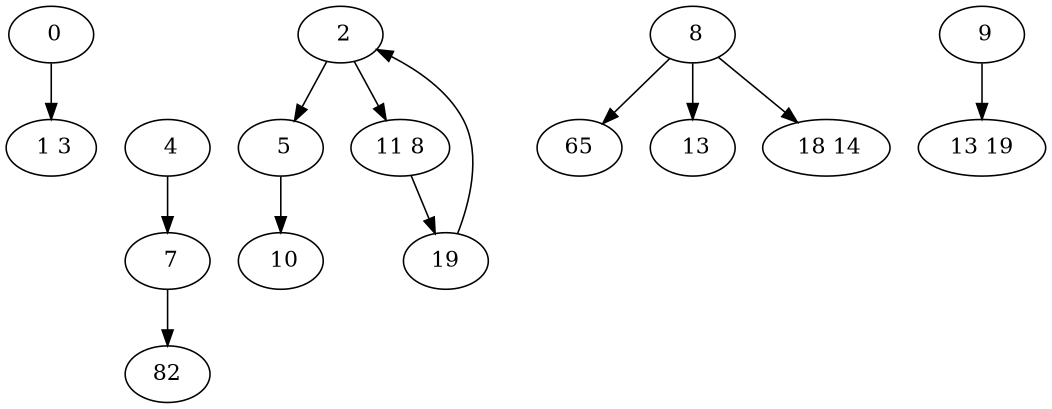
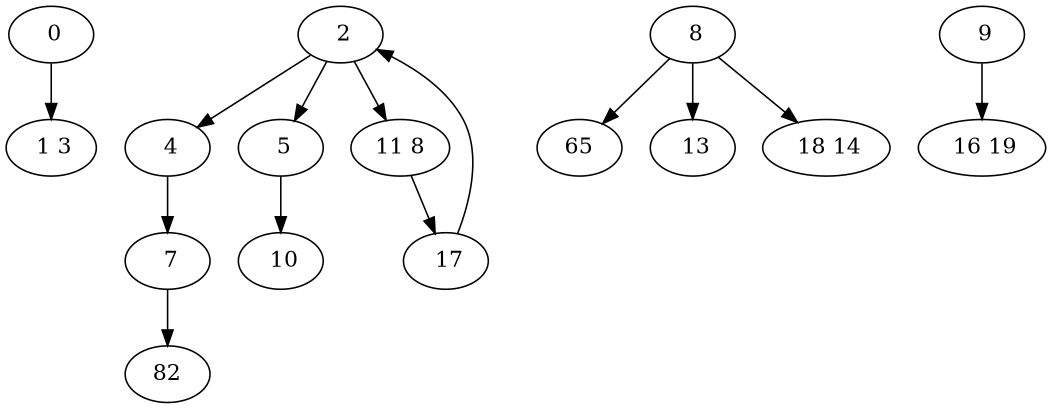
edge "2" -> "4": added
node "13 19": label "13 19" -> "16 19"
node "19": label "19" -> "17"
